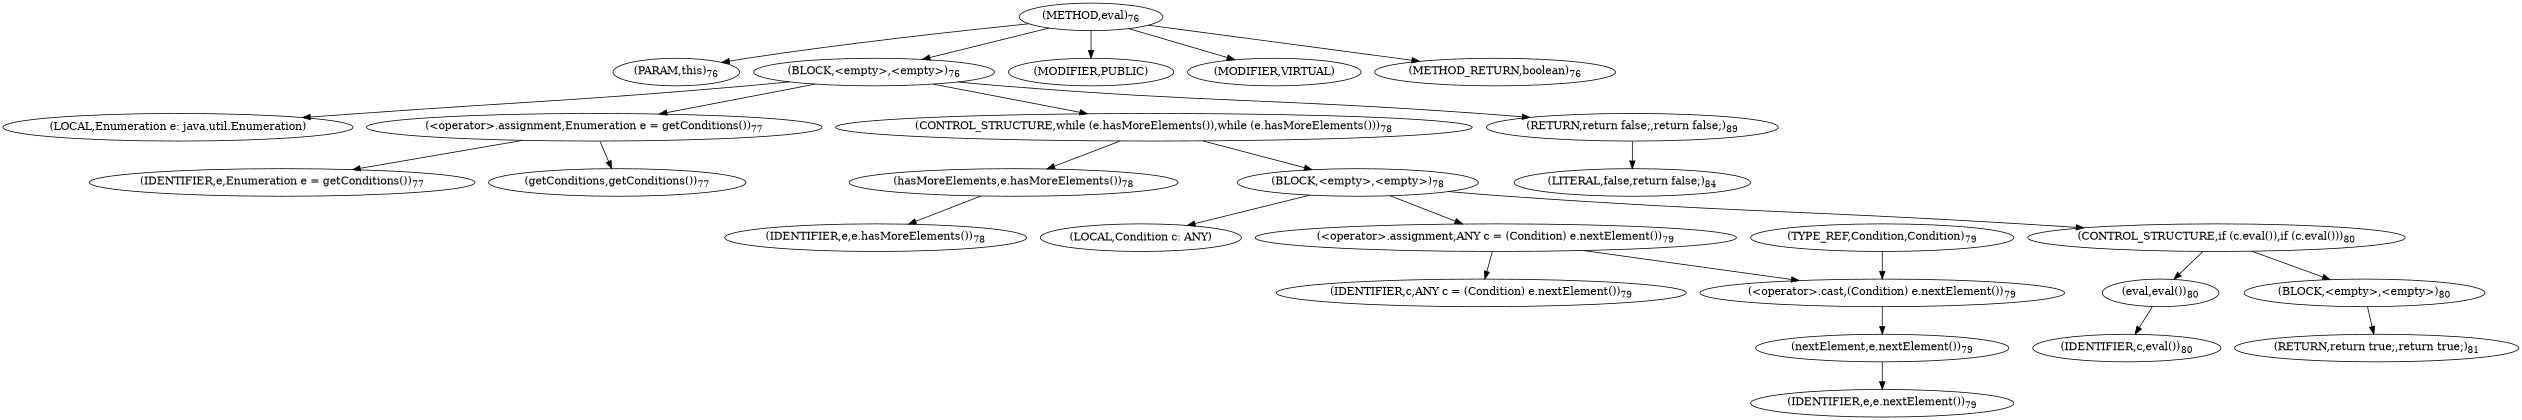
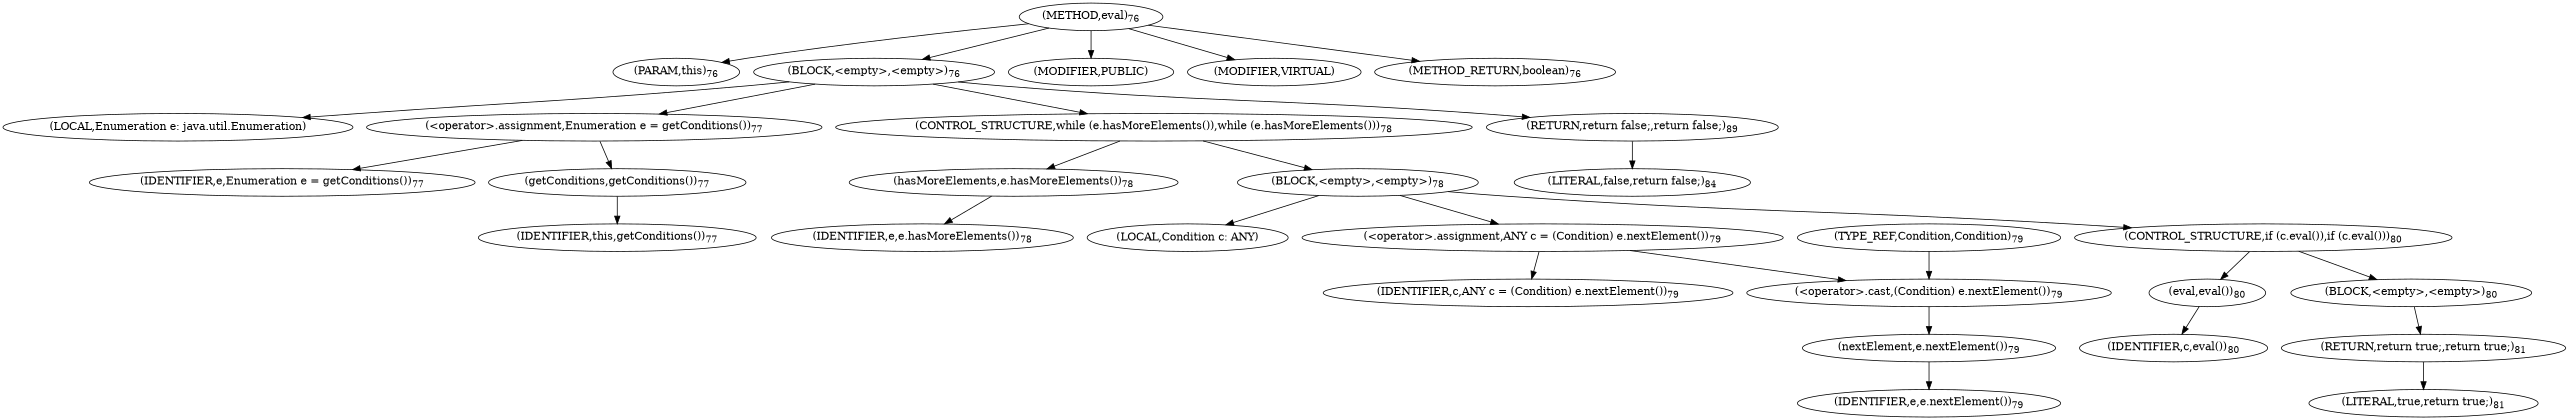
node "(IDENTIFIER,this,getConditions())": added
node "(LITERAL,true,return true;)": added
